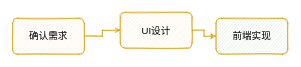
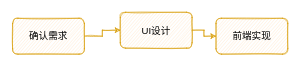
edge "确认需求" -> "UI设计": arrowhead open -> classic
node "前端实现": fillcolor #d5e8d4 -> #ffe6cc
